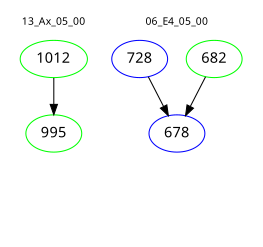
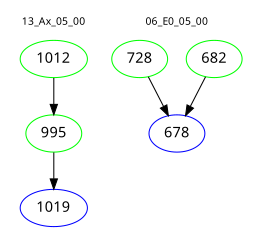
cluster "06_E4_05_00": label "06_E4_05_00" -> "06_E0_05_00"
node "728": color blue -> green
node "1019": added
